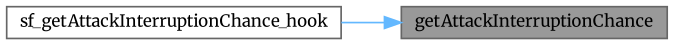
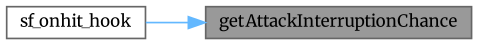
node "sf_getAttackInterruptionChance_hook": label "sf_getAttackInterruptionChance_hook" -> "sf_onhit_hook"
